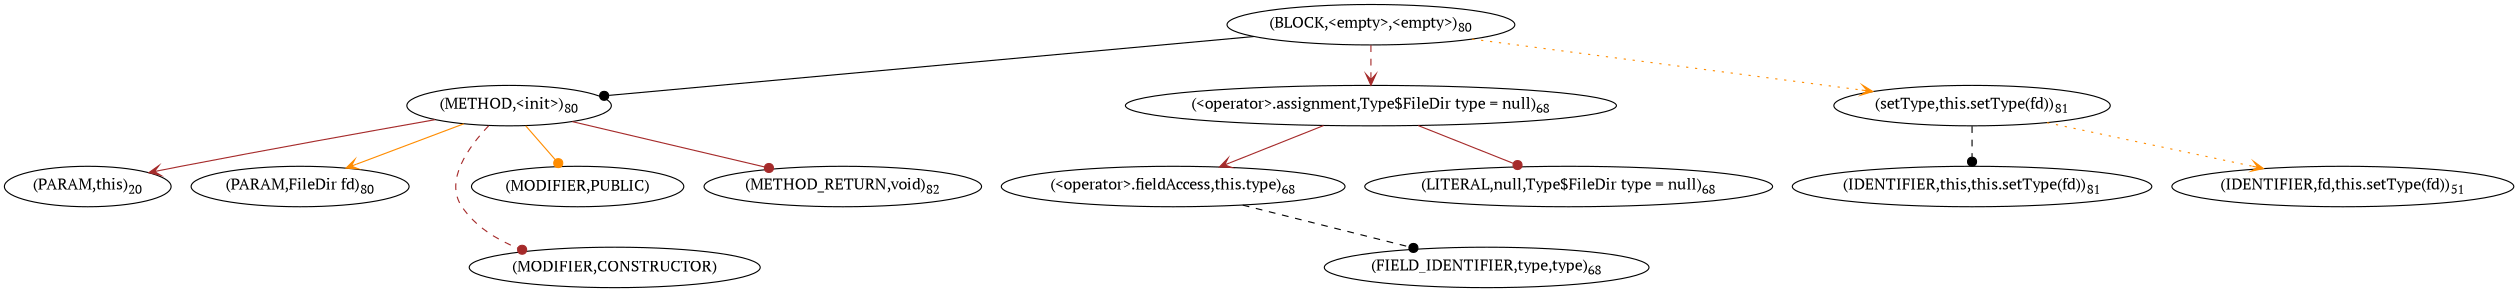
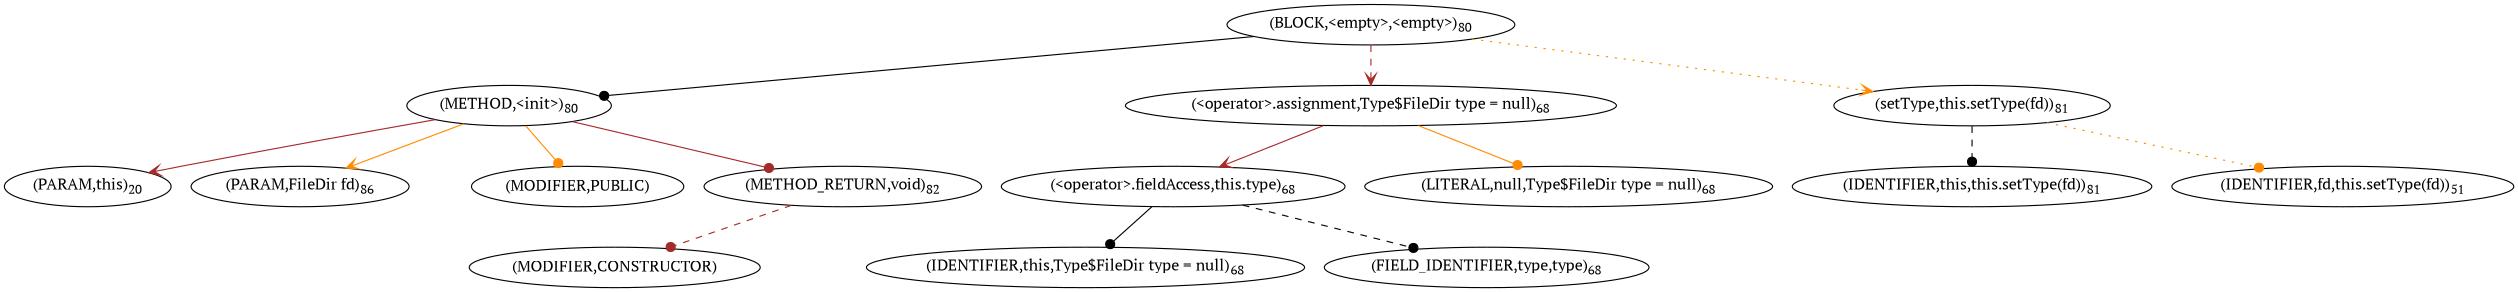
edge "(<operator>.assignment,Type$FileDir type = null)" -> "(LITERAL,null,Type$FileDir type = null)": color brown -> darkorange
edge "(setType,this.setType(fd))" -> "(IDENTIFIER,fd,this.setType(fd))": arrowhead vee -> dot
node "(PARAM,FileDir fd)": text "80" -> "86"
edge "(METHOD,<init>)" -> "(MODIFIER,CONSTRUCTOR)": now "(METHOD_RETURN,void)" -> "(MODIFIER,CONSTRUCTOR)"
node "(IDENTIFIER,this,Type$FileDir type = null)": added
